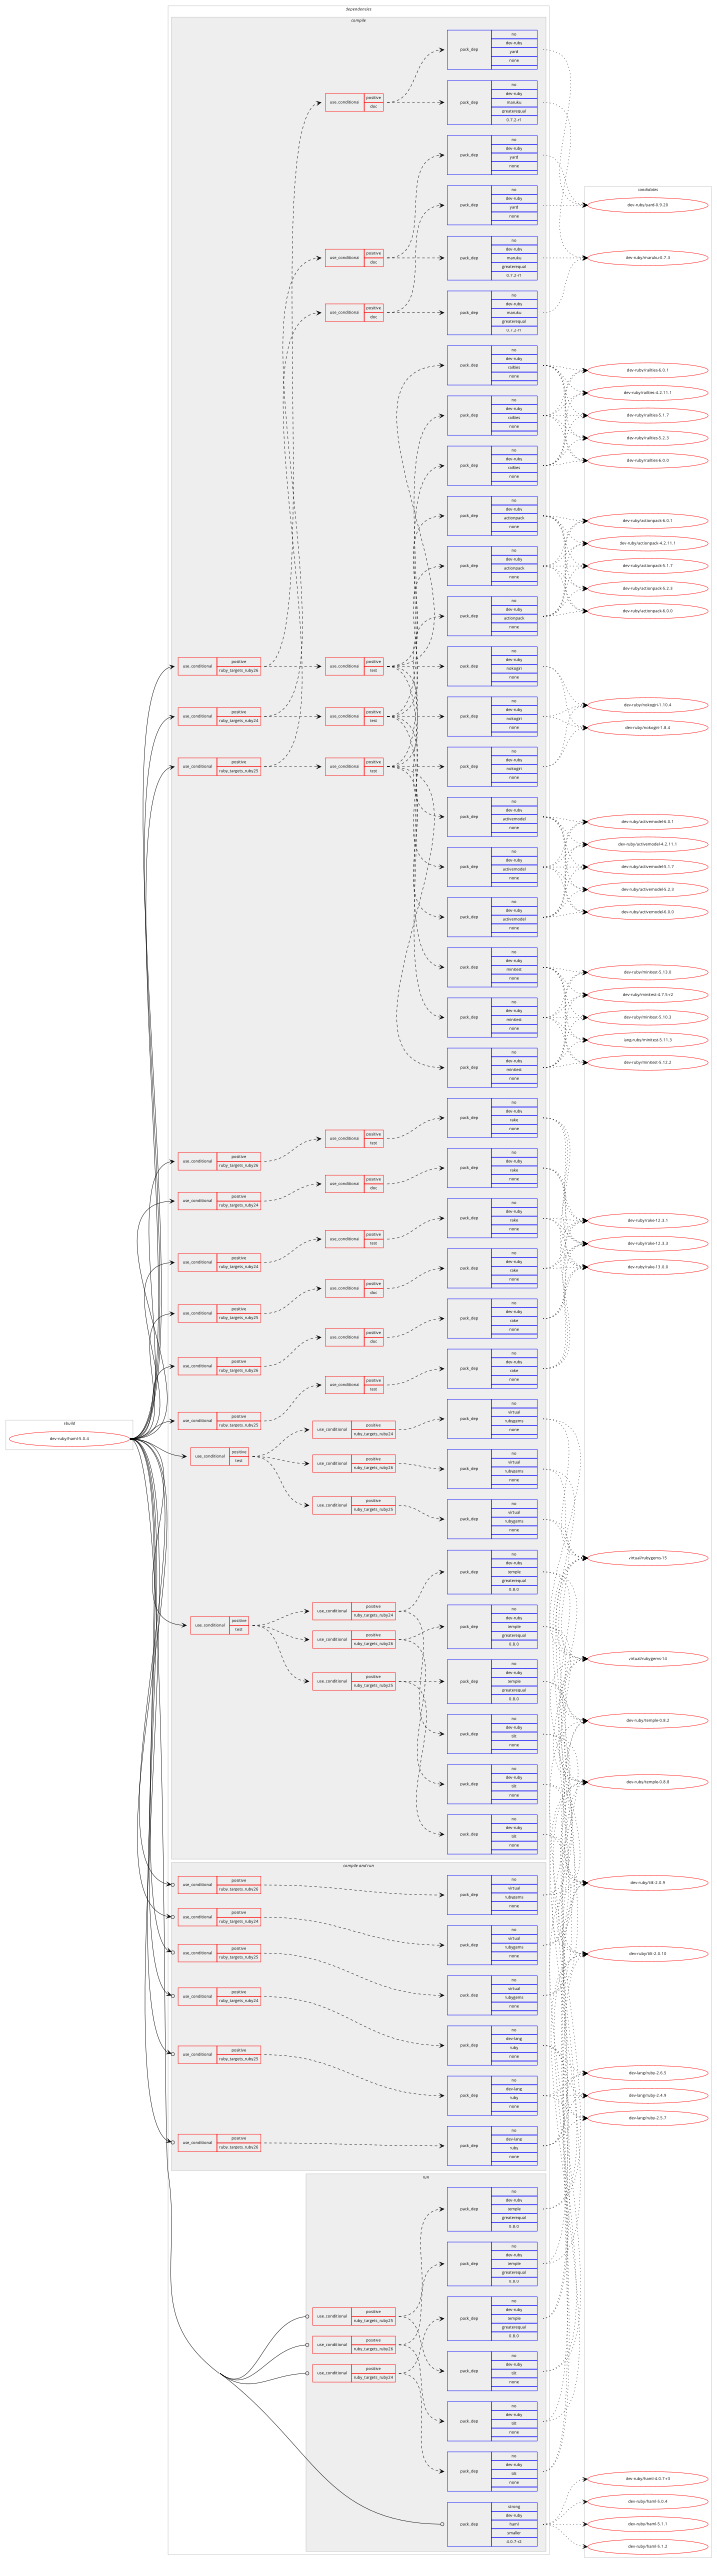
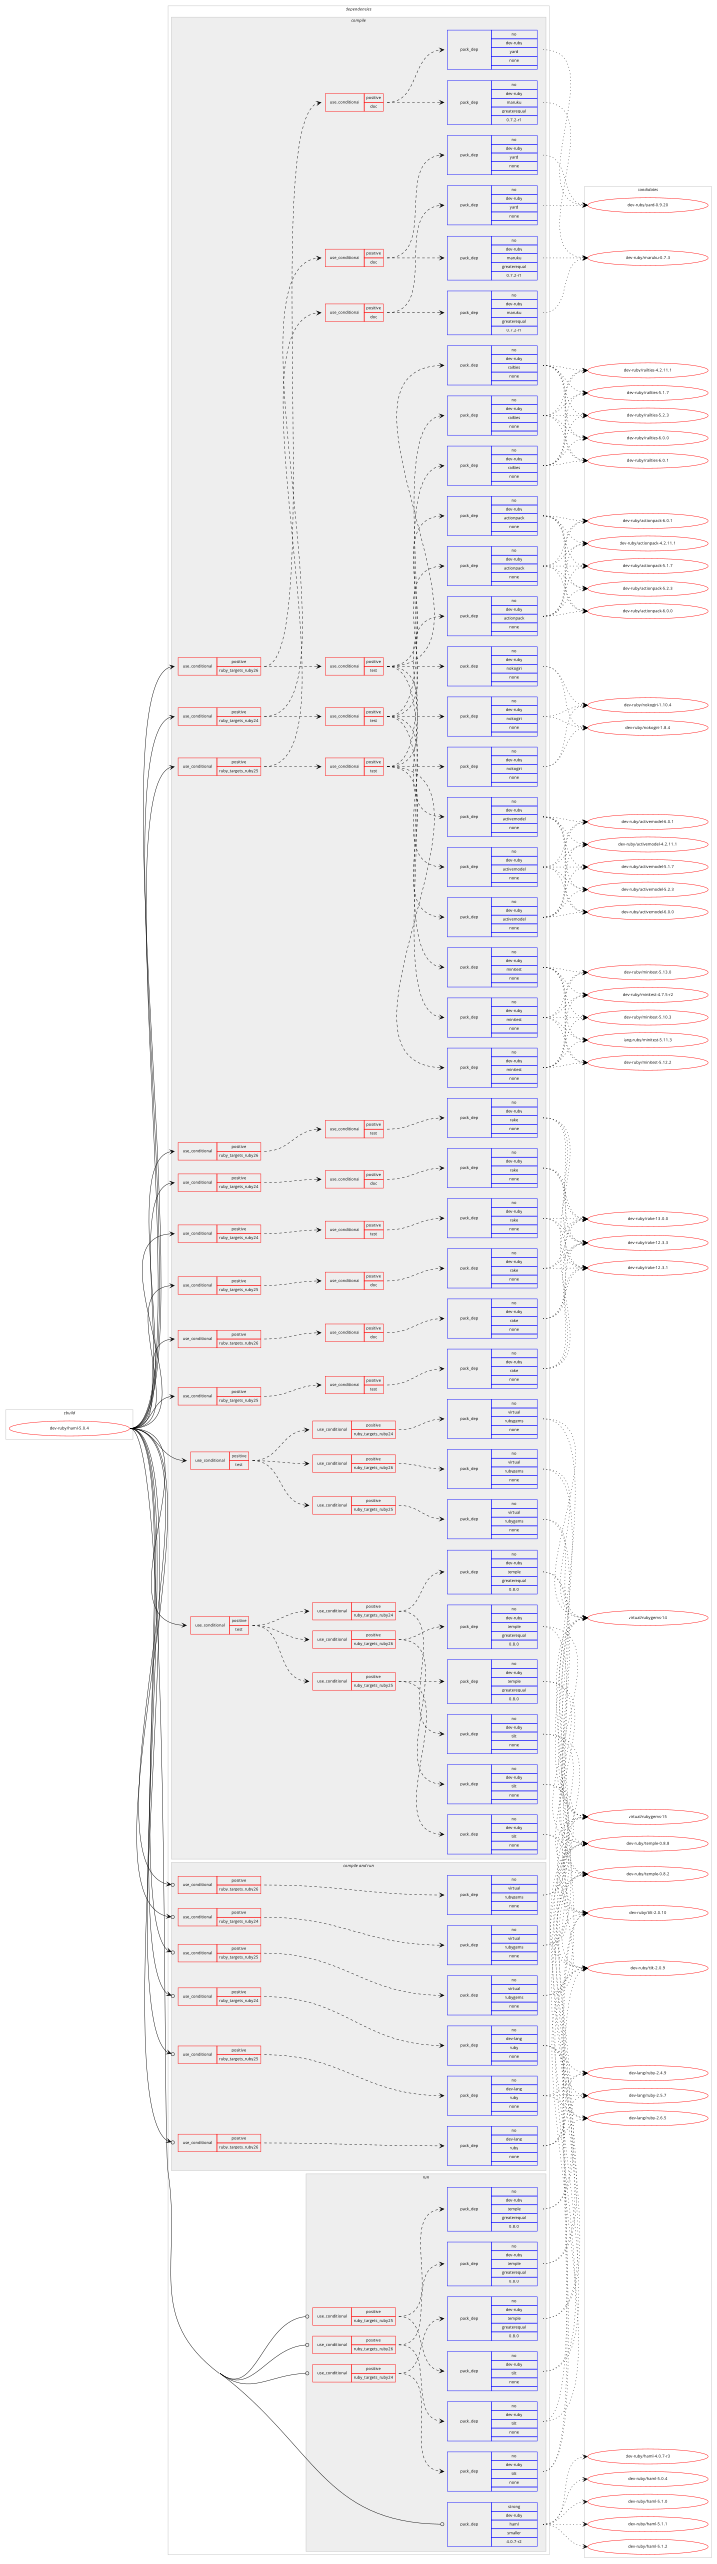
node "dev-ruby/haml-5.1.0": added
